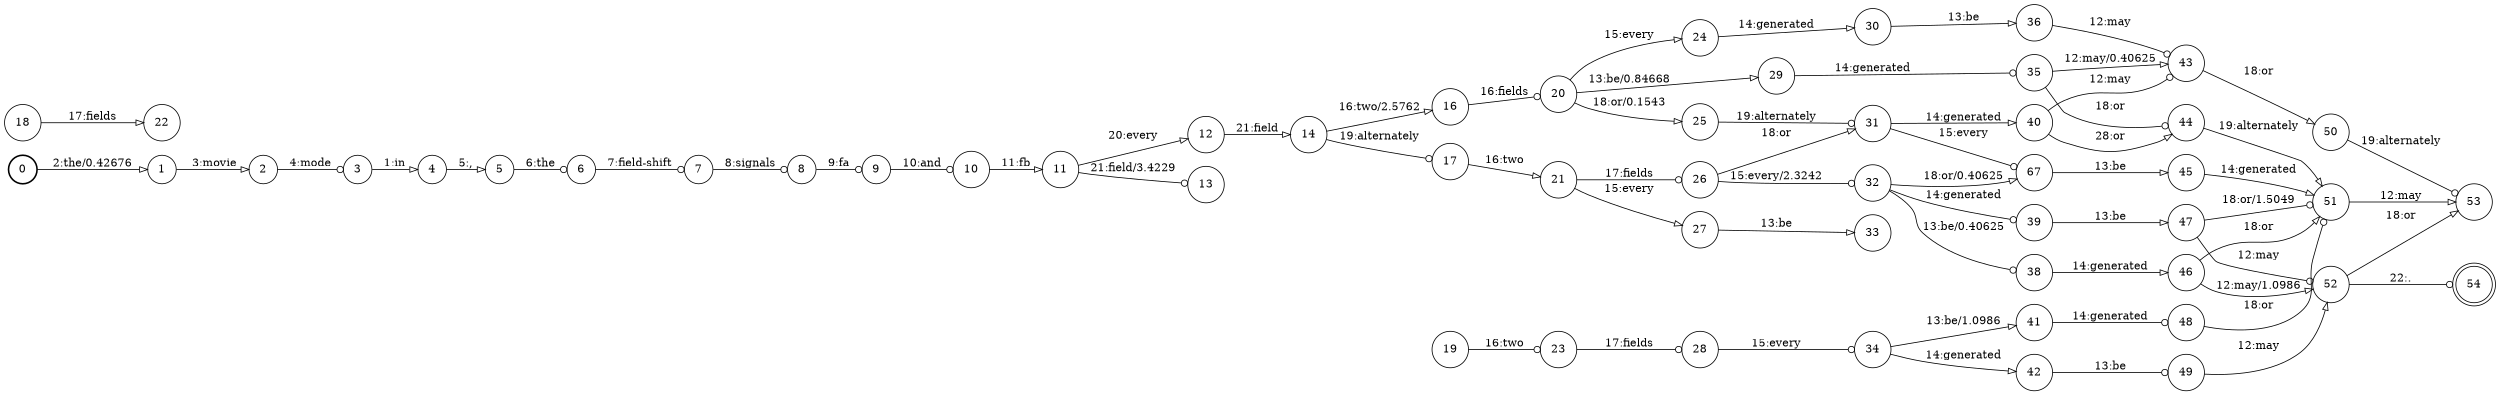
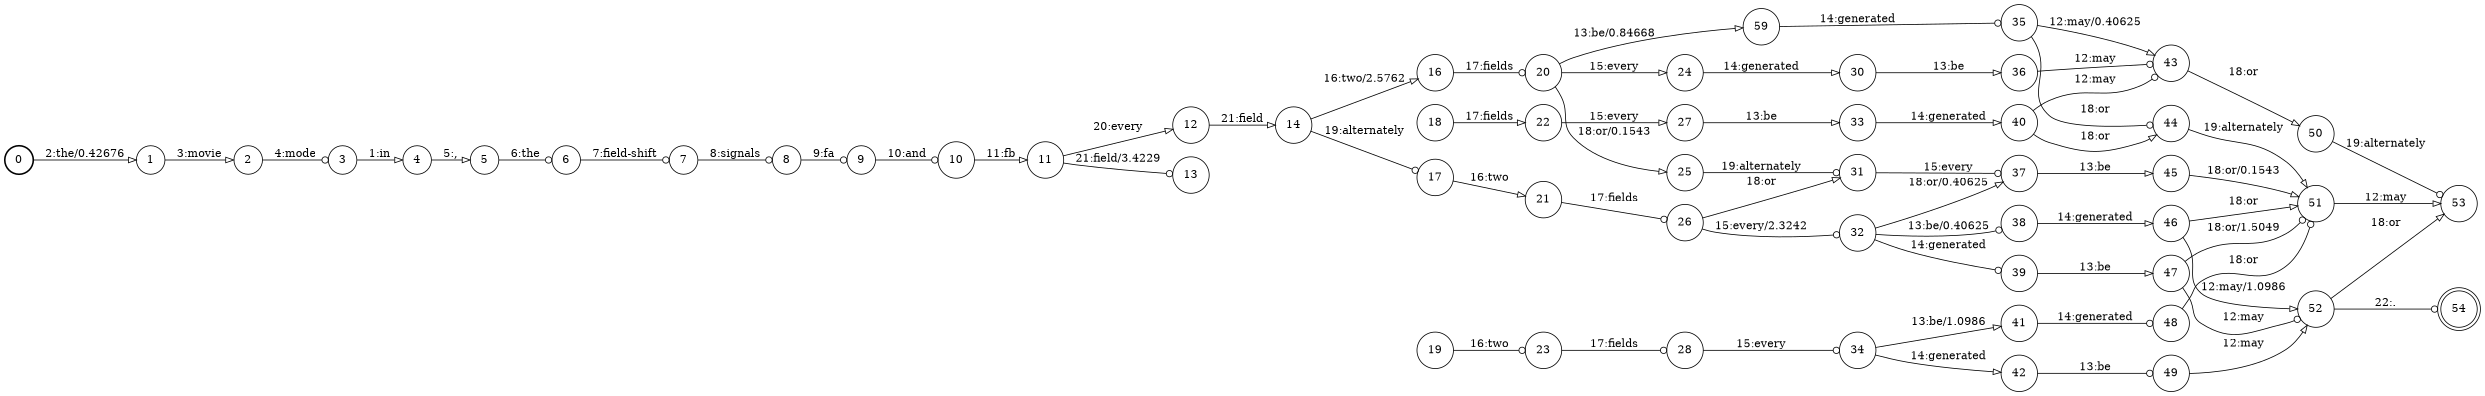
node "29": label "29" -> "59"
edge "16" -> "20": label "16:fields" -> "17:fields"
edge "31" -> "40": now "33" -> "40"
edge "40" -> "44": label "28:or" -> "18:or"
edge "45" -> "51": label "14:generated" -> "18:or/0.1543"
node "67": label "67" -> "37"
edge "21" -> "27": now "22" -> "27"
